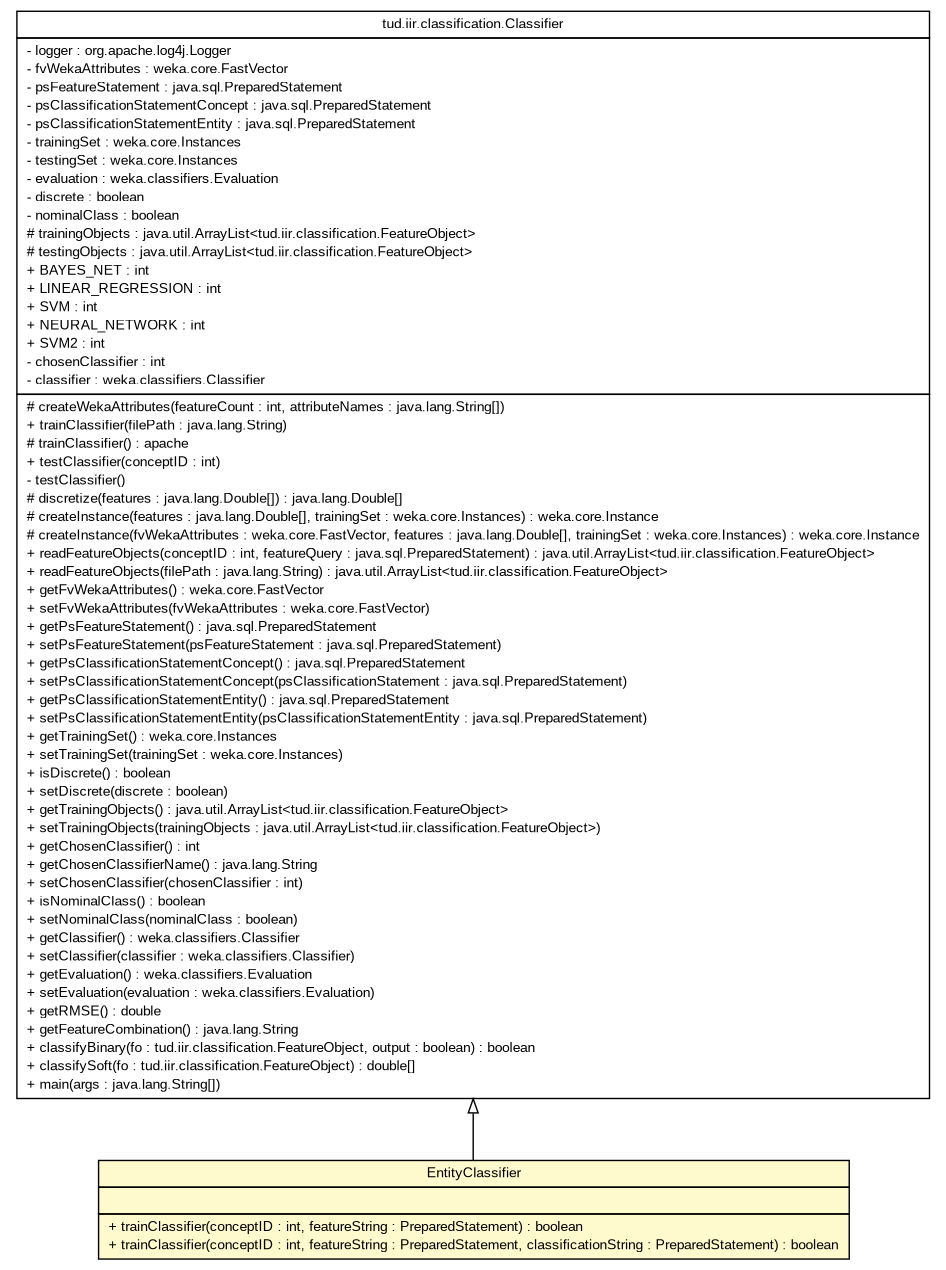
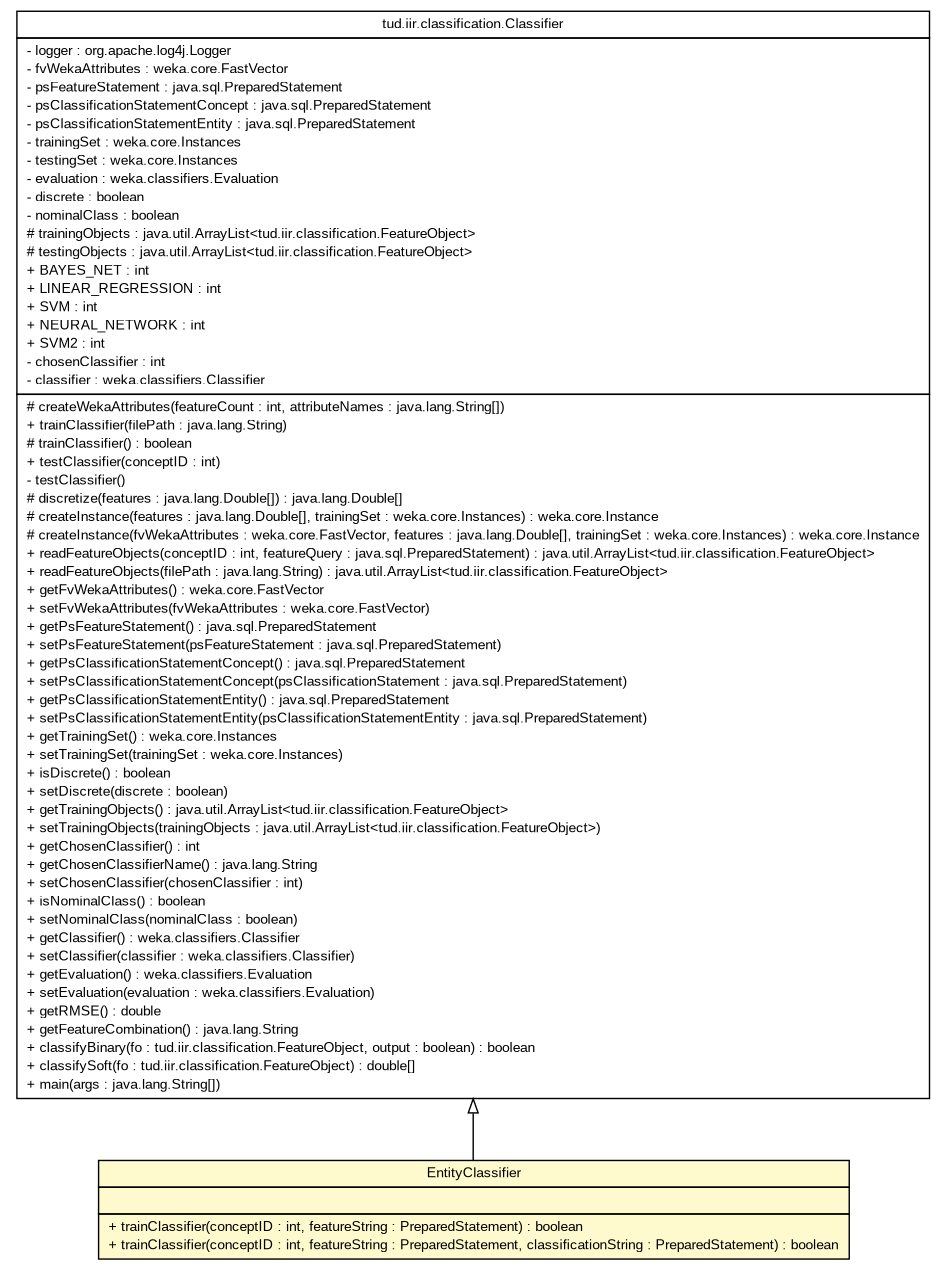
node "tud.iir.classification.Classifier": text "# trainClassifier() : apache" -> "# trainClassifier() : boolean"
